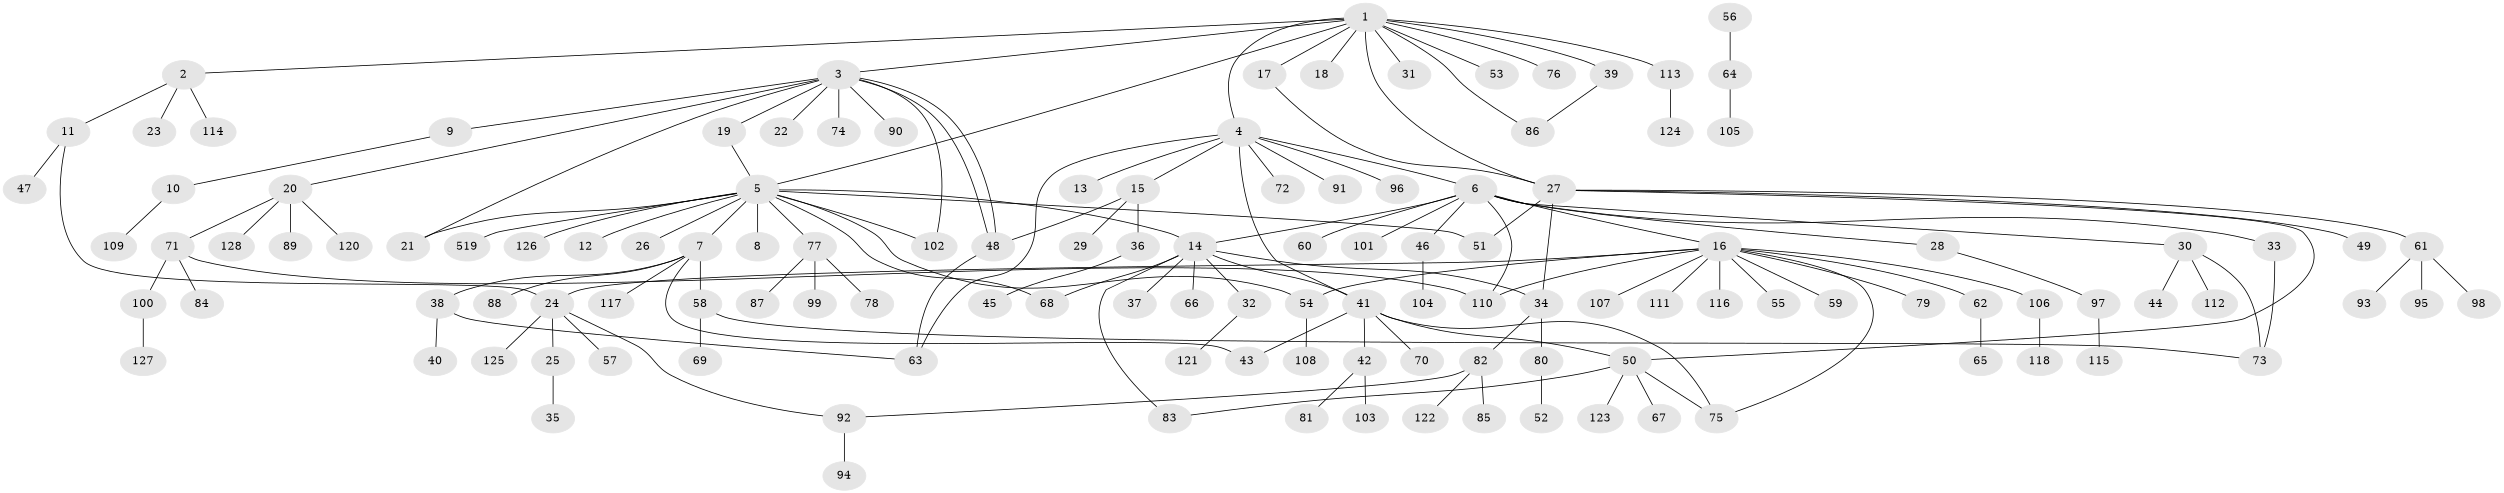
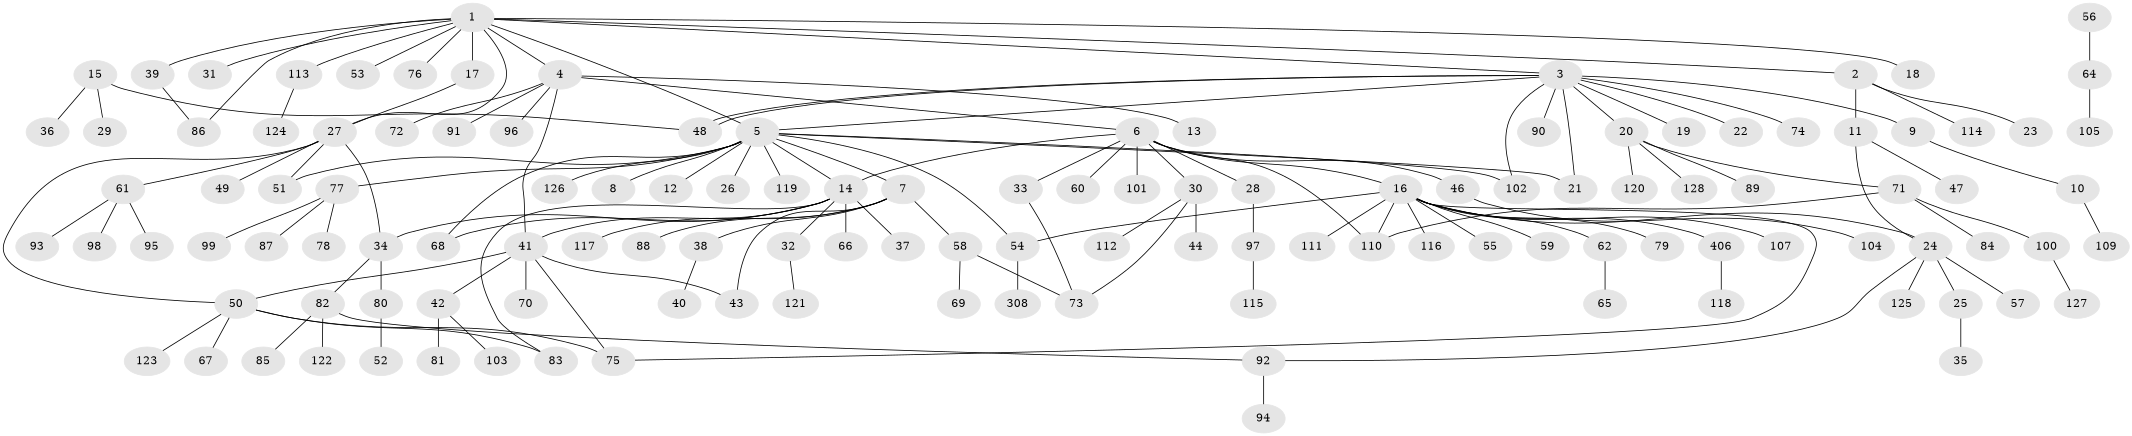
edge "19" -- "5": now "3" -- "5"
edge "4" -- "15": removed
node "519": label "519" -> "119"
node "45": removed
node "106": label "106" -> "406"
node "63": removed
node "108": label "108" -> "308"
